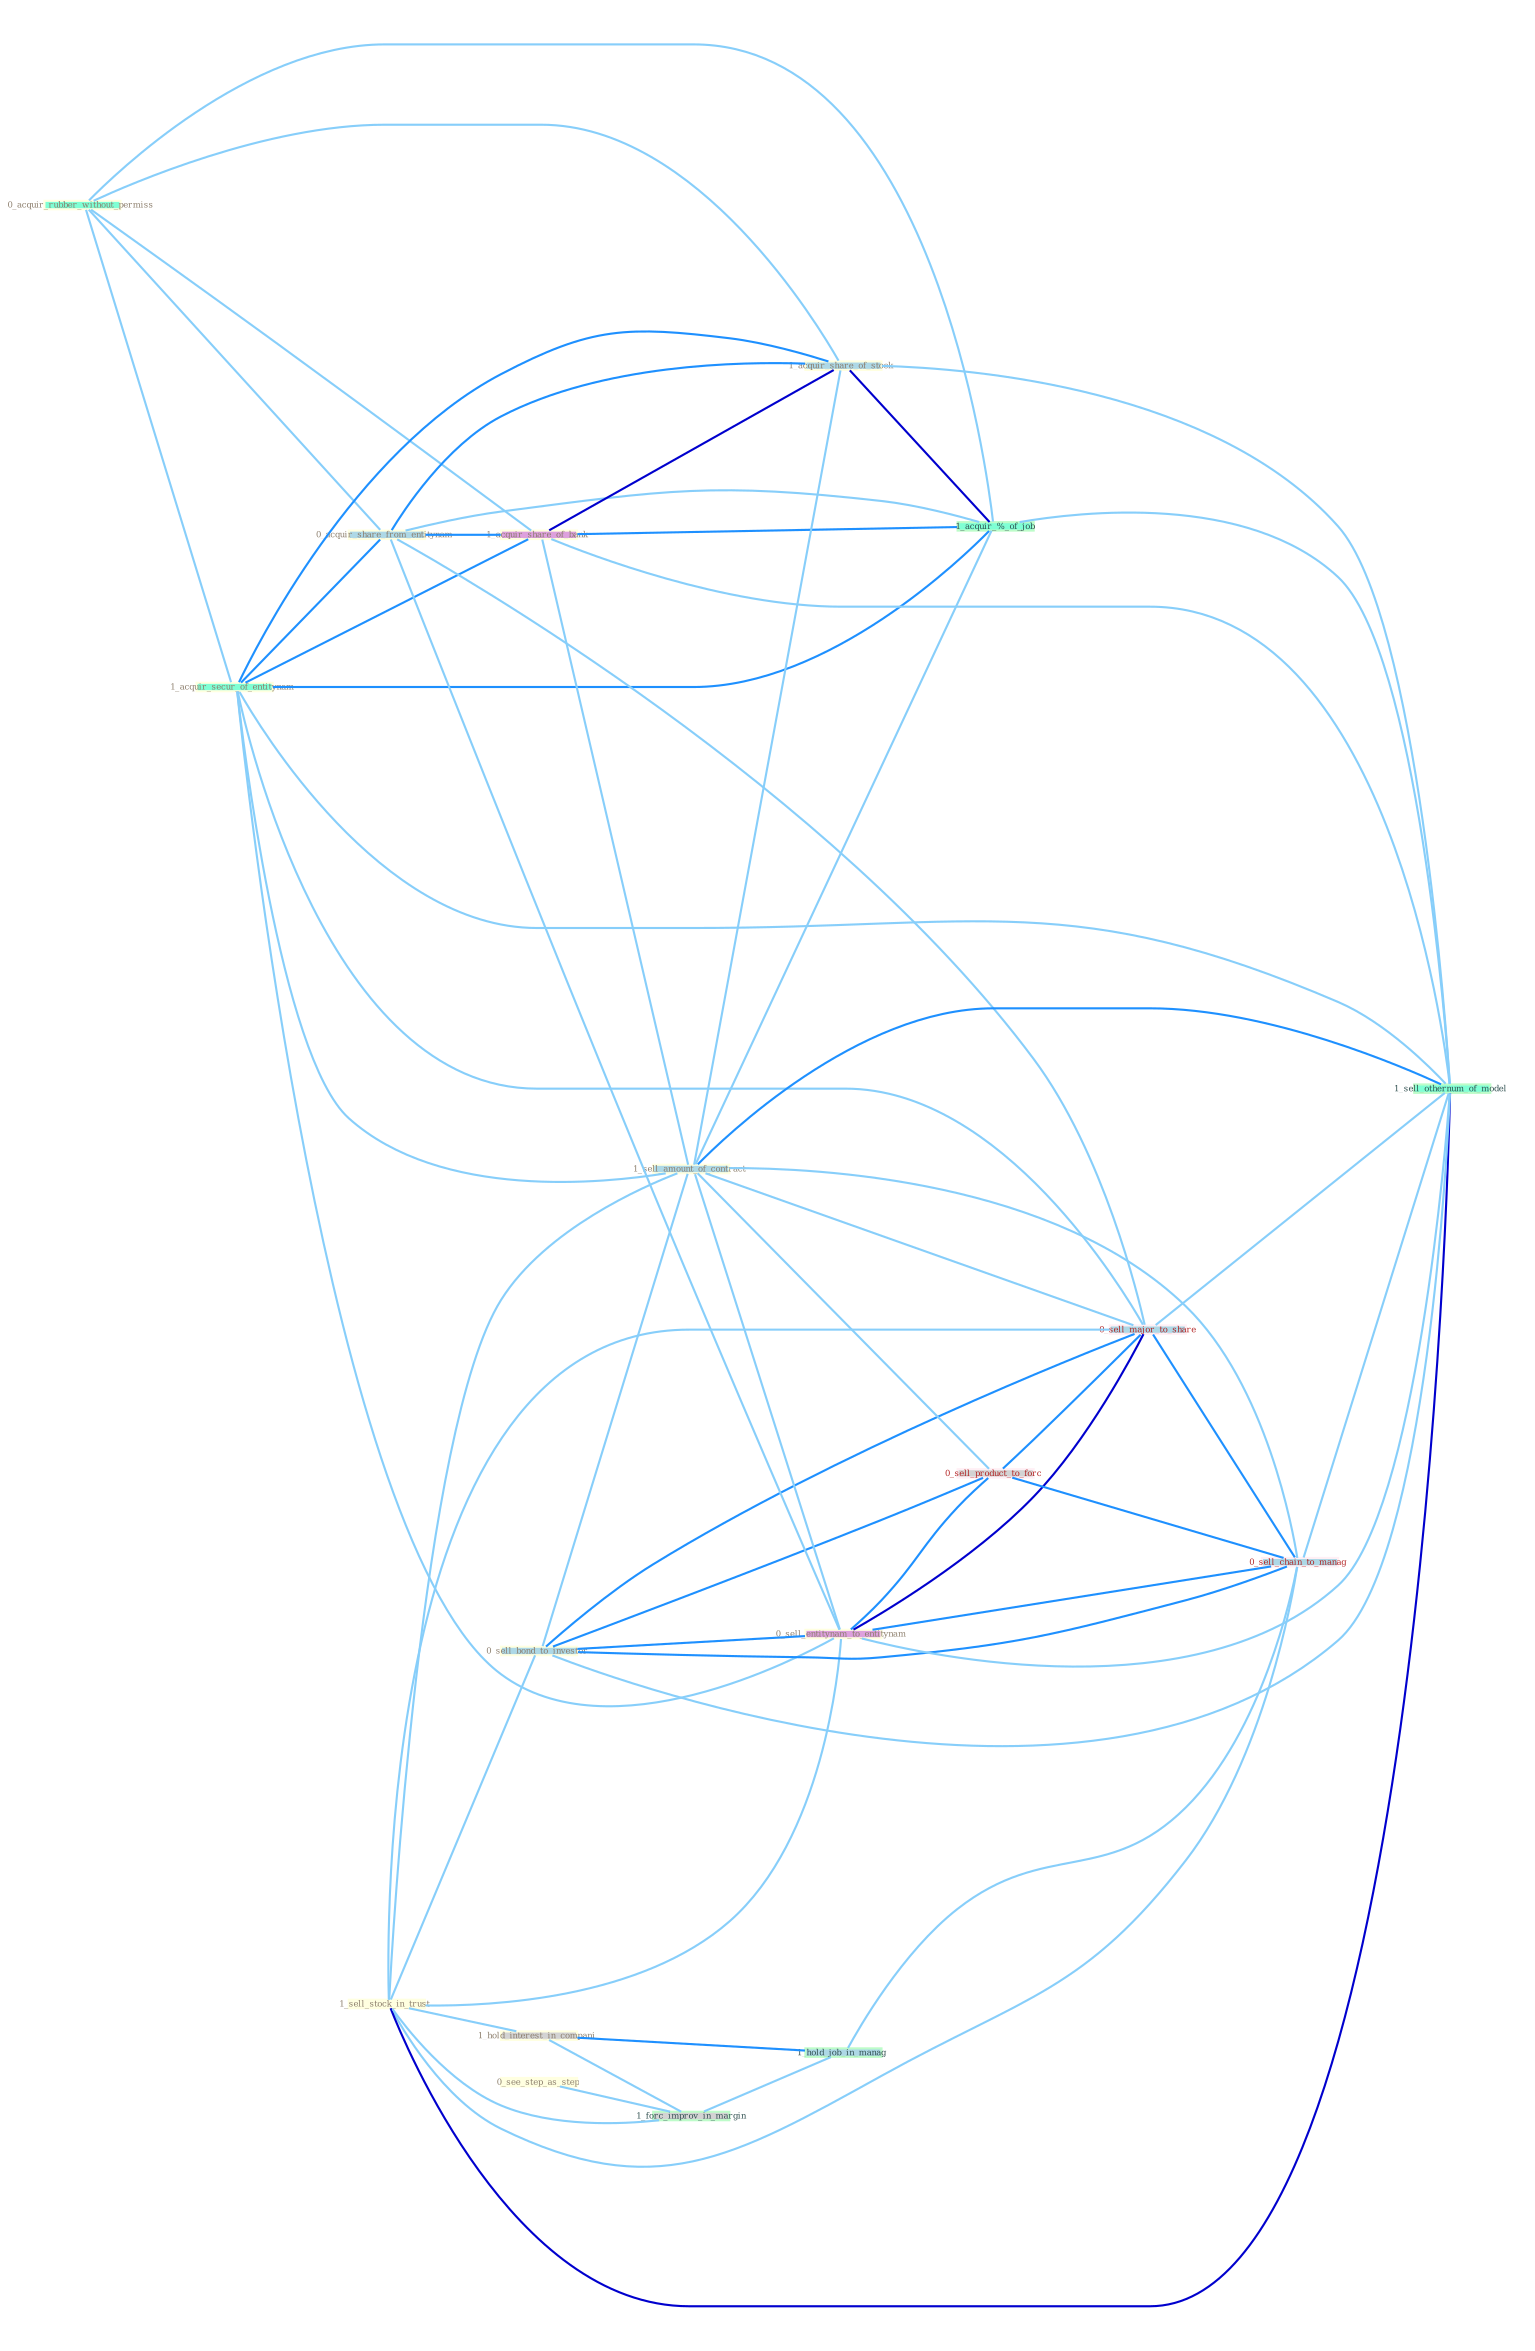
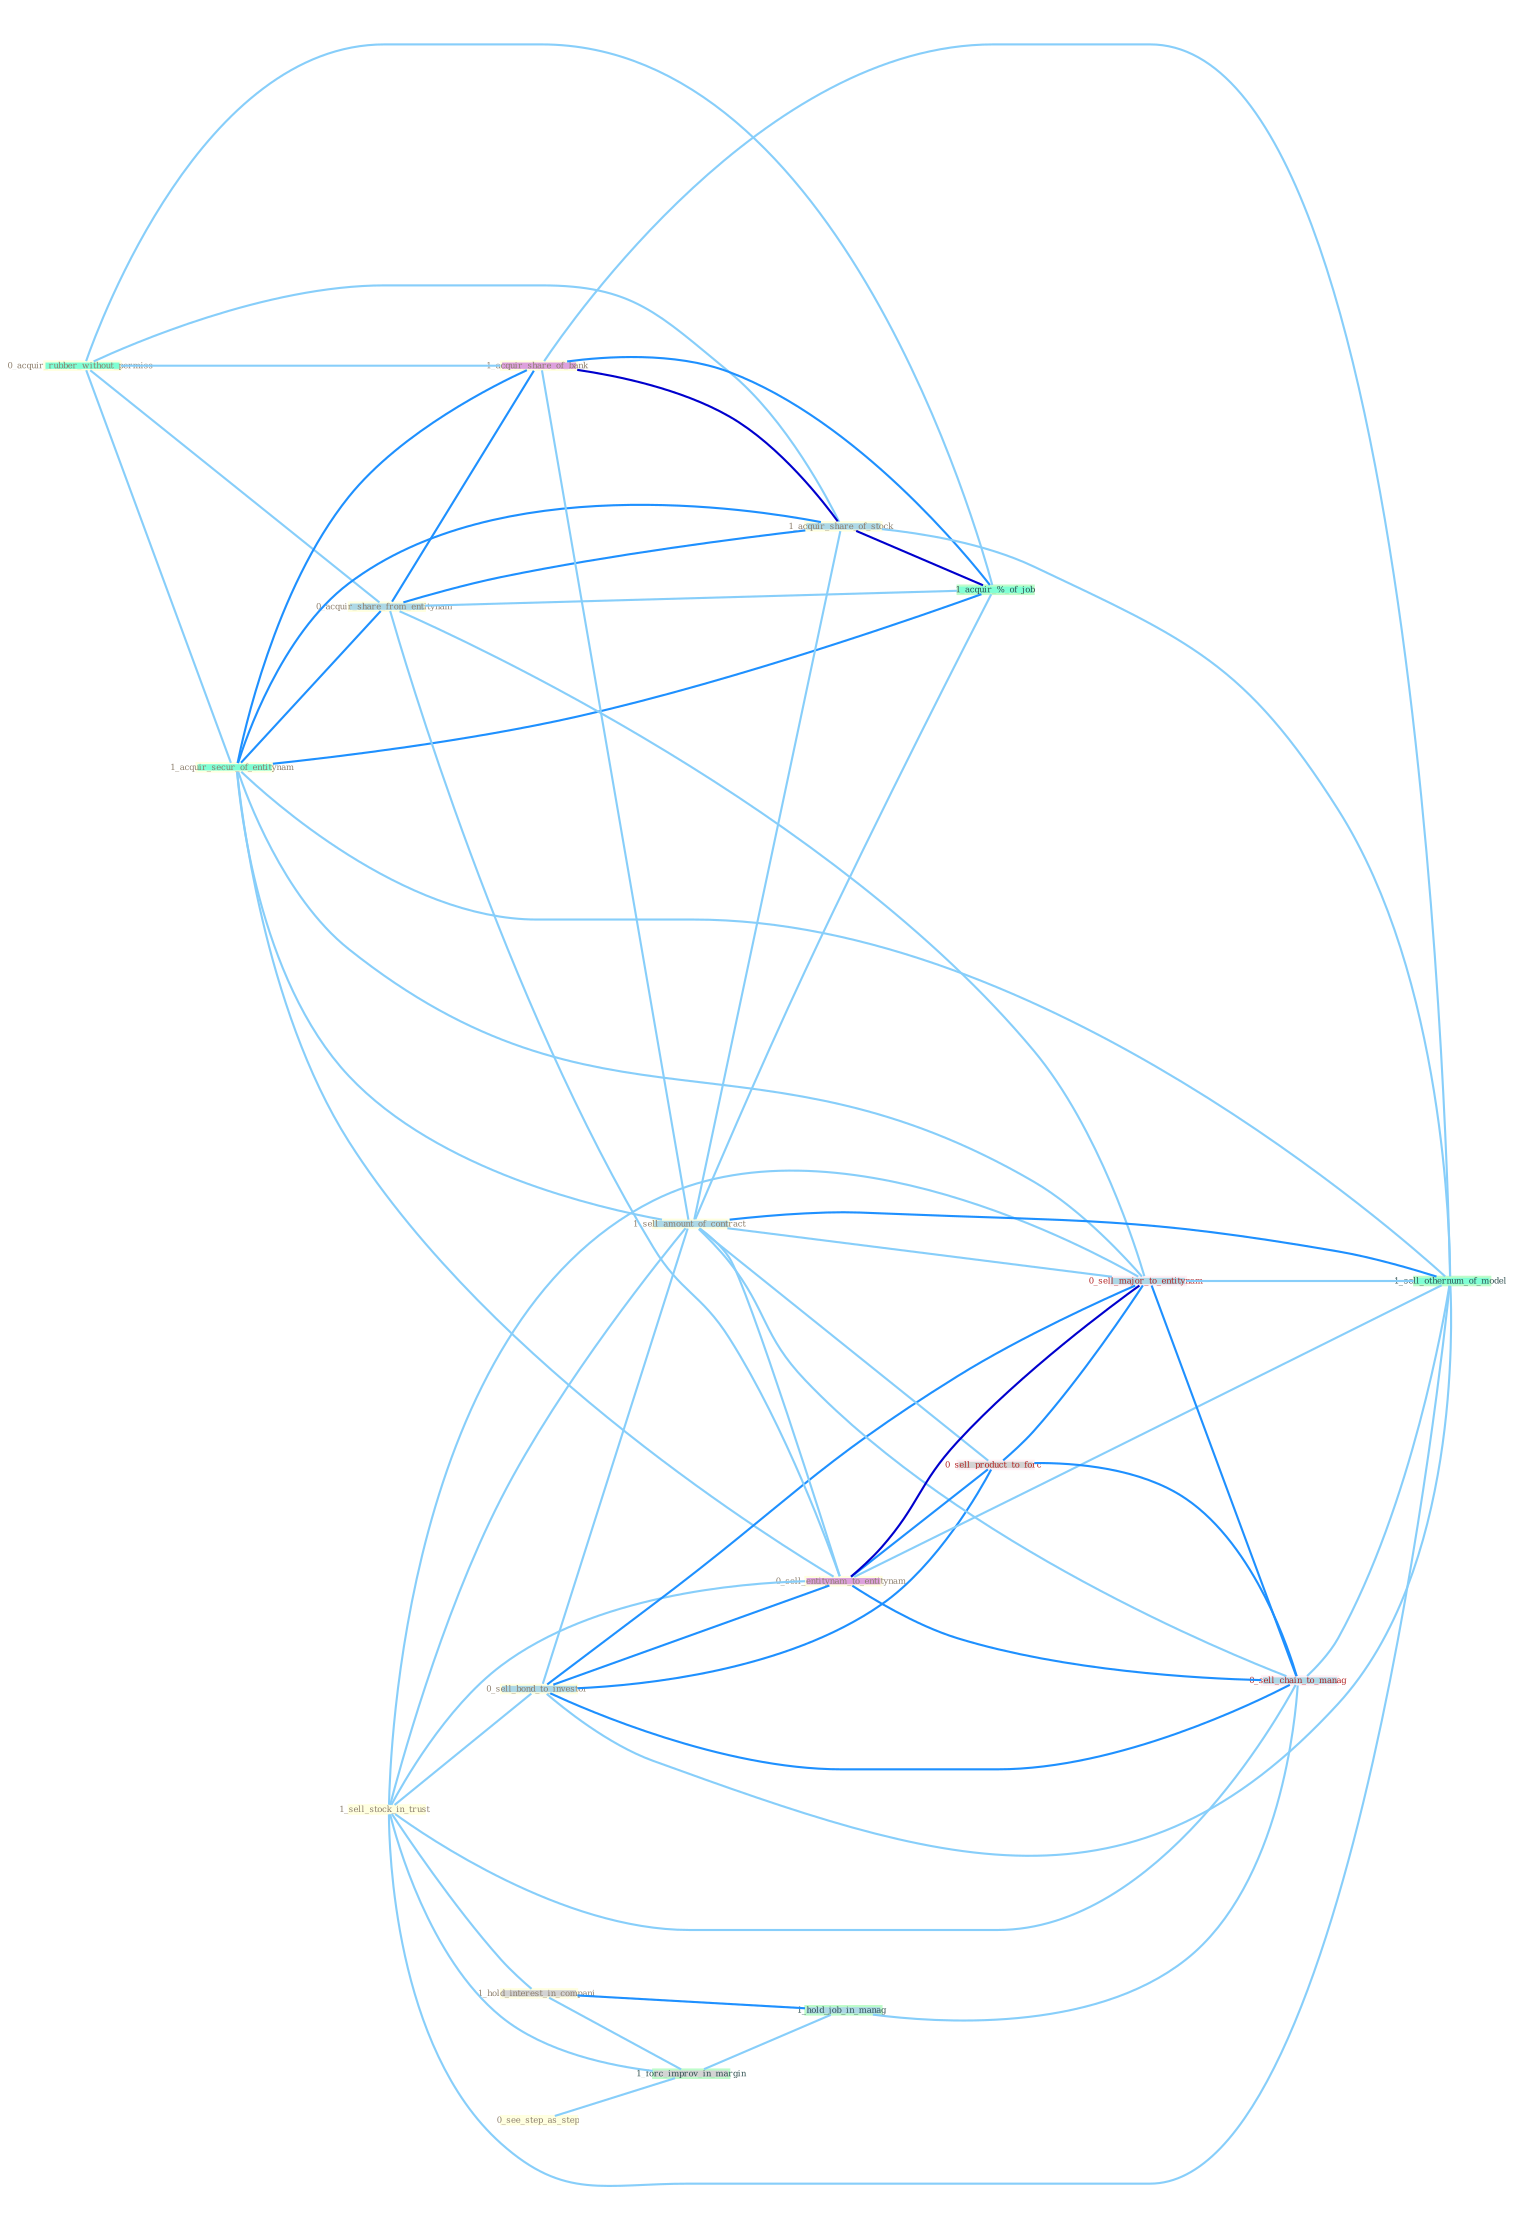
edge "1_acquir_%_of_job" -- "1_sell_othernum_of_model": removed
node "0_sell_major_to_share": label "0_sell_major_to_share" -> "0_sell_major_to_entitynam"
edge "1_sell_othernum_of_model" -- "1_sell_stock_in_trust": color #0000cd -> #87cefa
